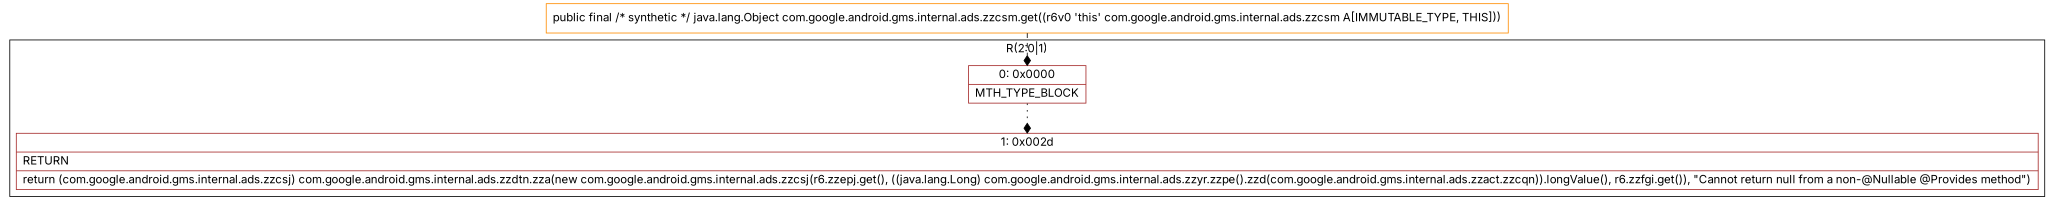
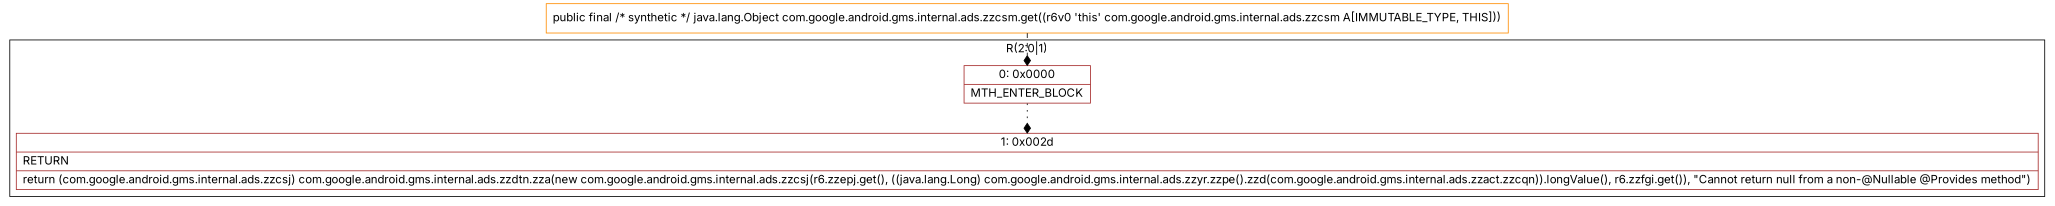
node "0: 0x0000": text "MTH_TYPE_BLOCK" -> "MTH_ENTER_BLOCK"
